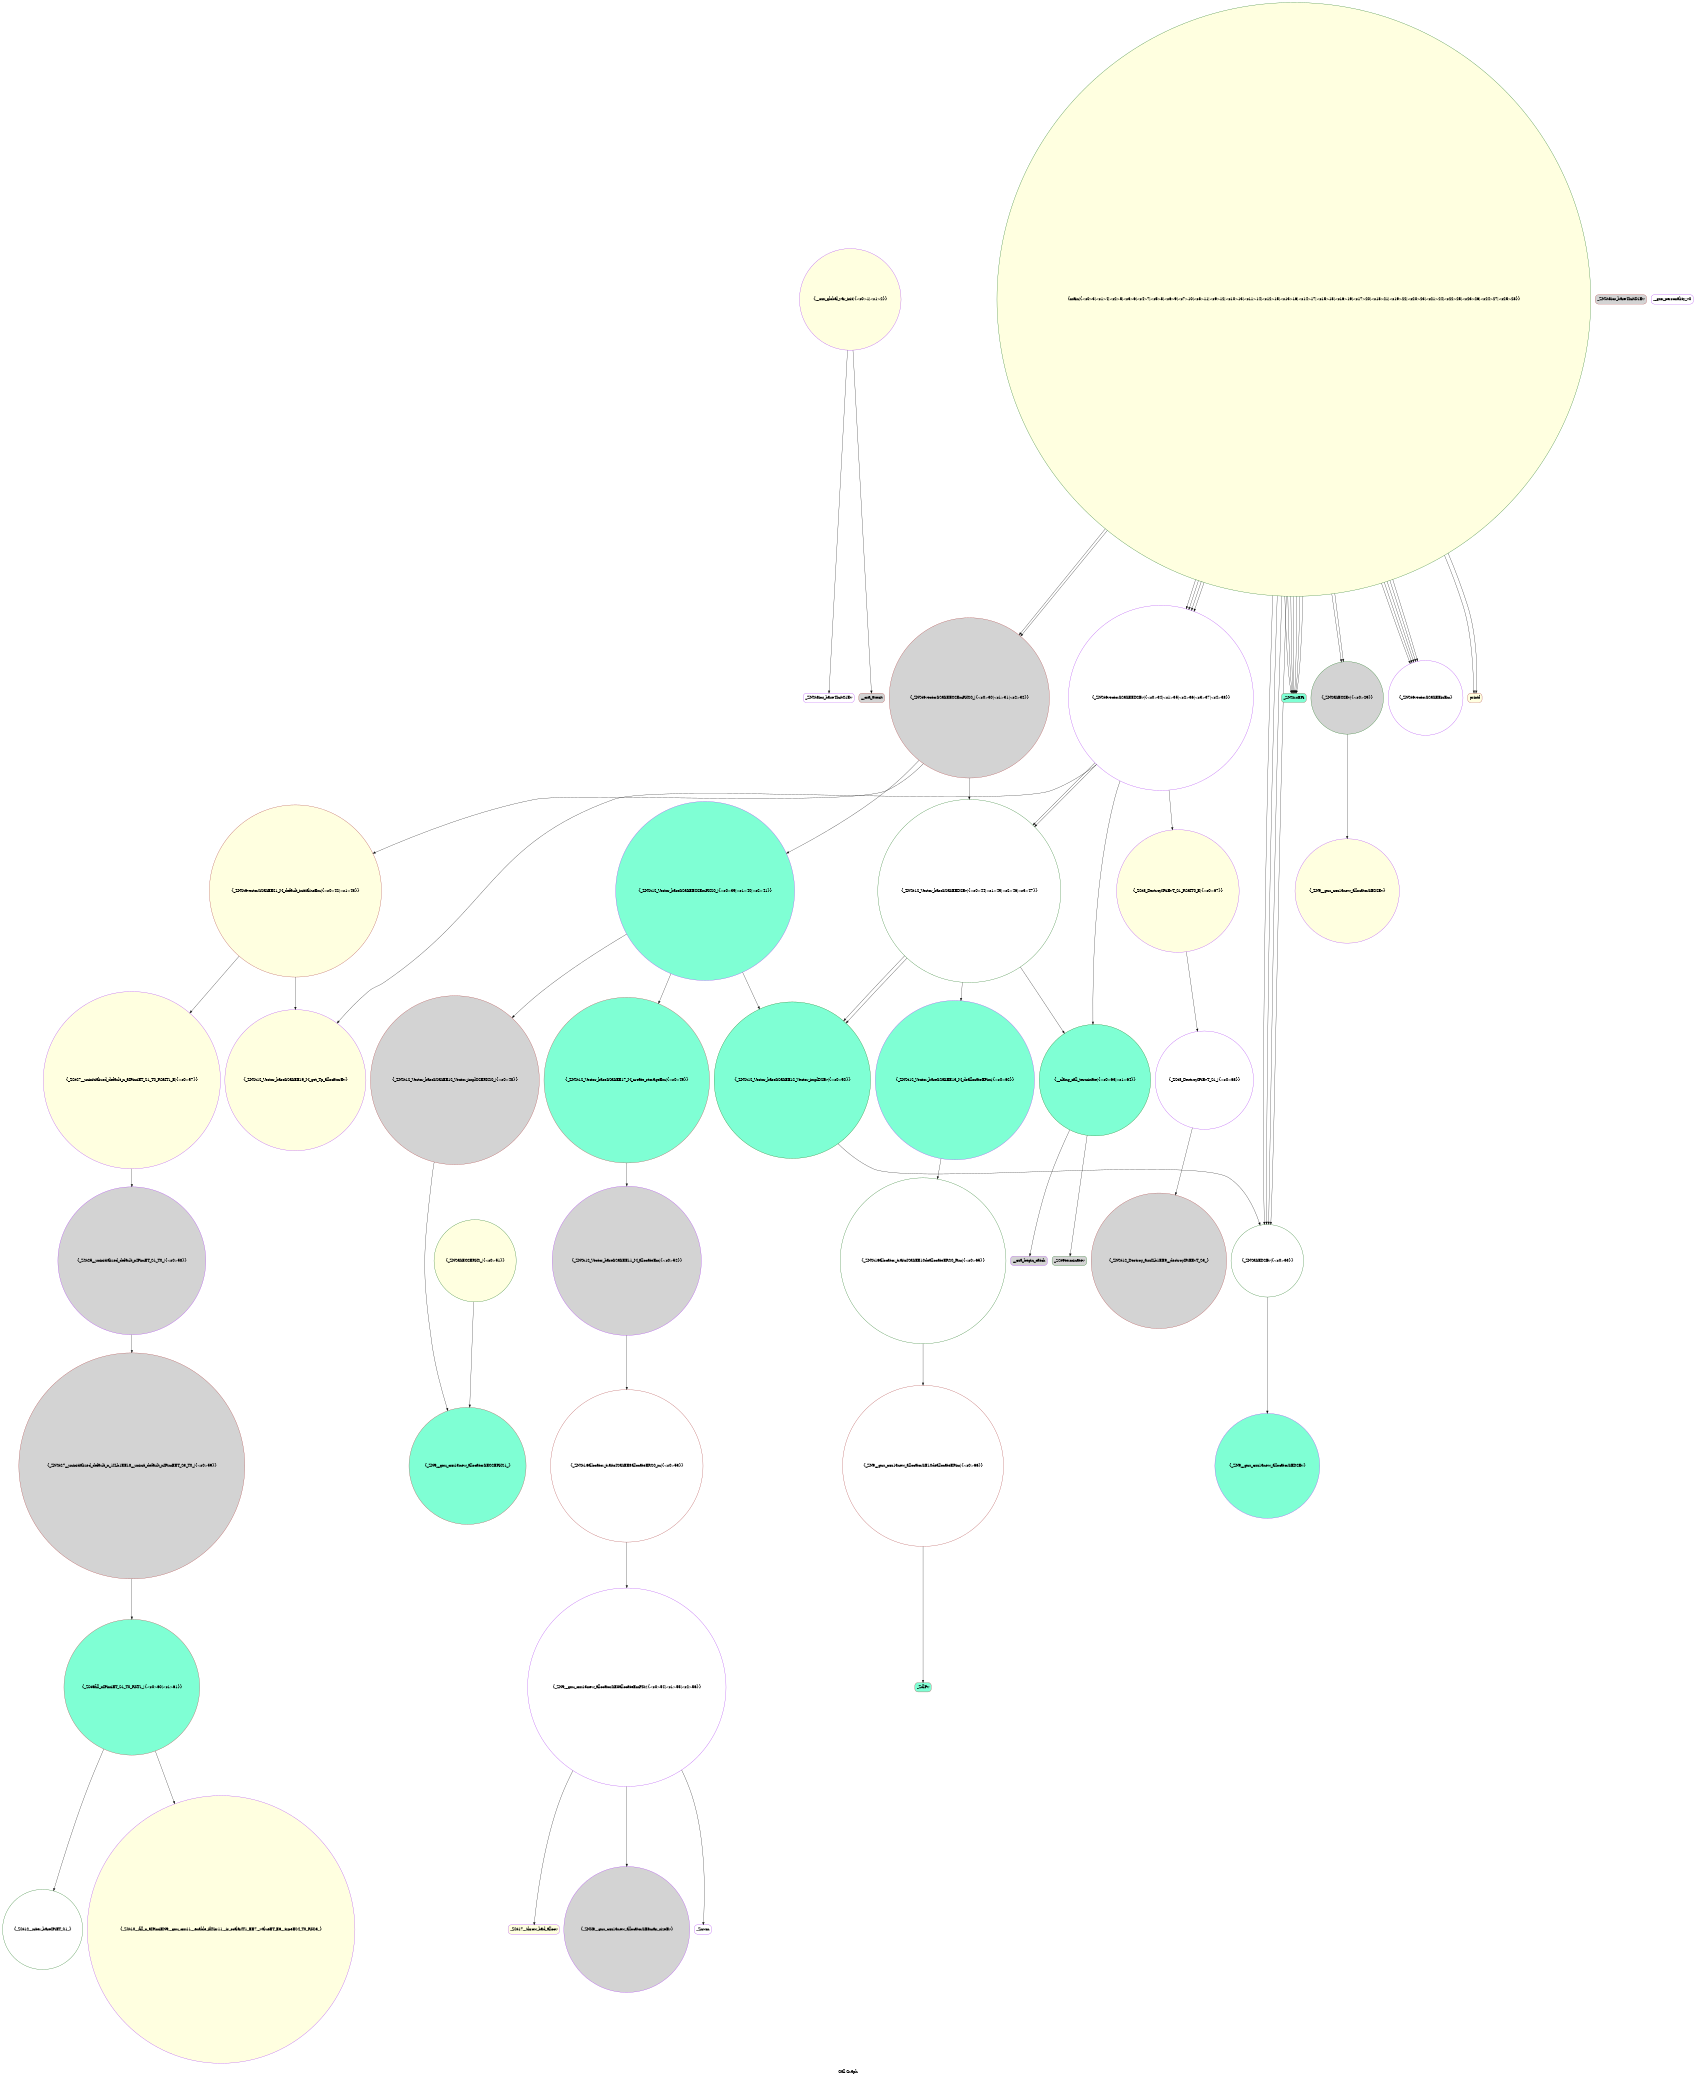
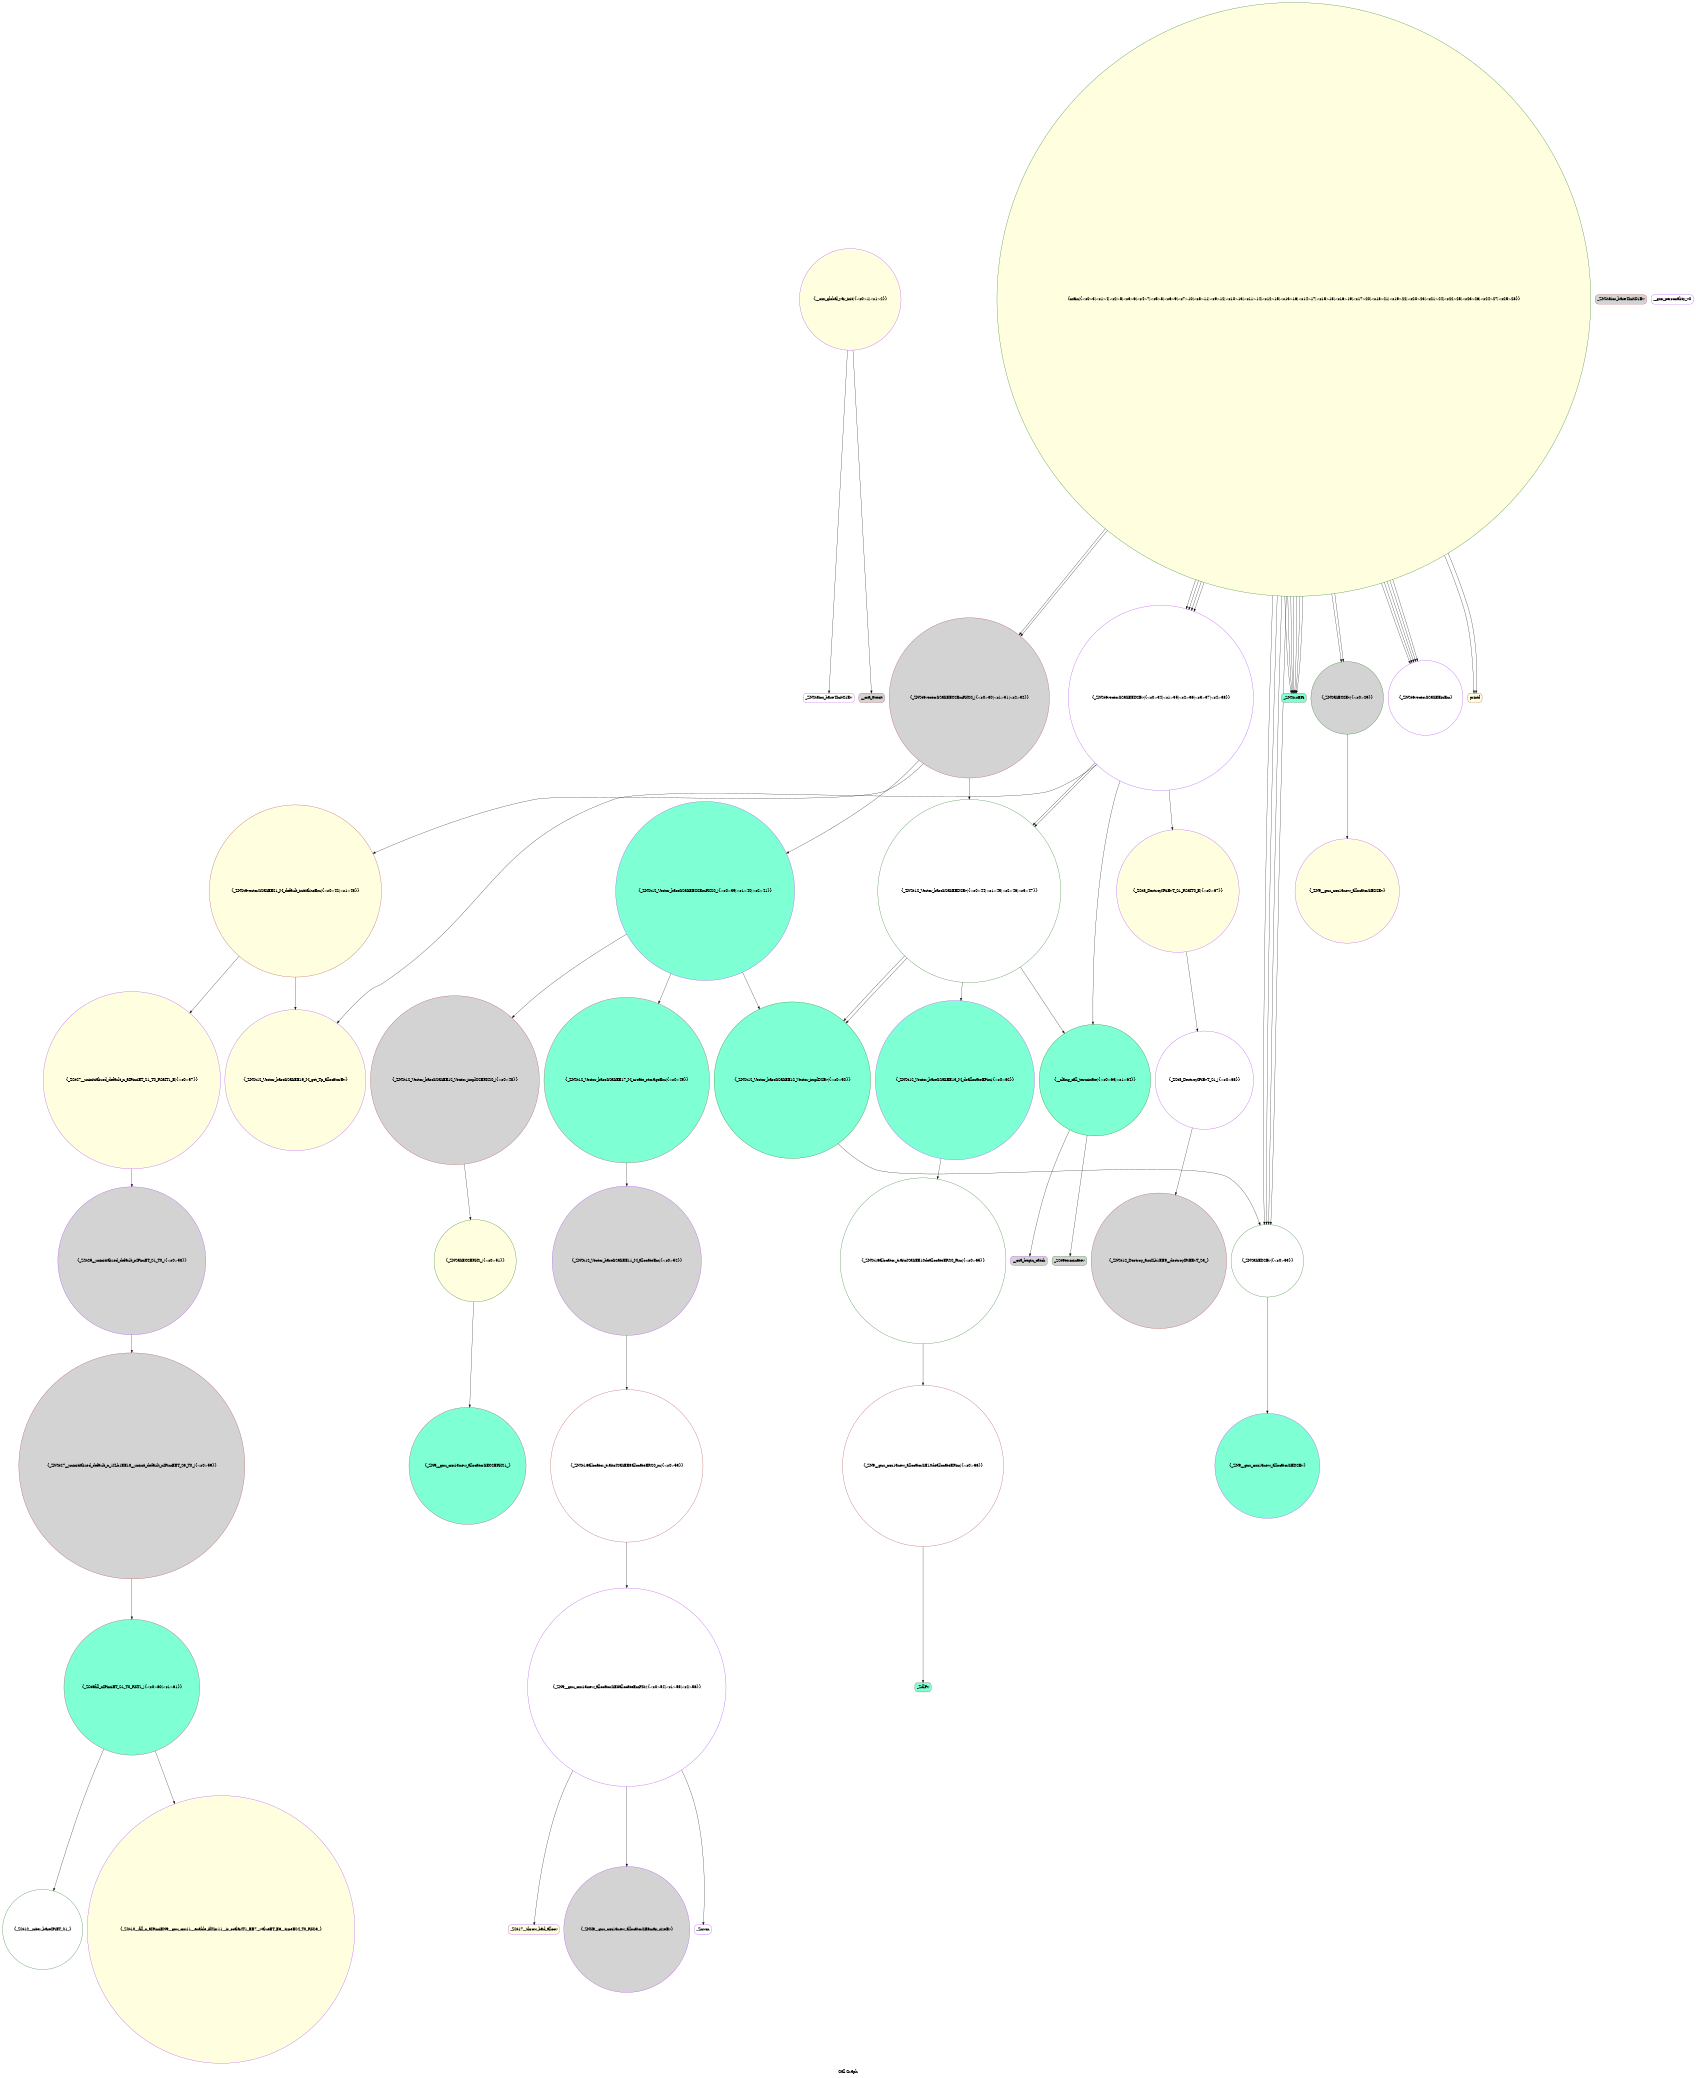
edge "{_ZNSt12_Vector_baseIiSaIiEE12_Vector_implC2ERKS0_|{<s0>48}}" -> "{_ZN9__gnu_cxx13new_allocatorIiEC2ERKS1_}": now "{_ZNSt12_Vector_baseIiSaIiEE12_Vector_implC2ERKS0_|{<s0>48}}" -> "{_ZNSaIiEC2ERKS_|{<s0>51}}"
